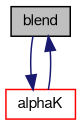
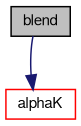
edge "alphaK" -> "blend": removed
